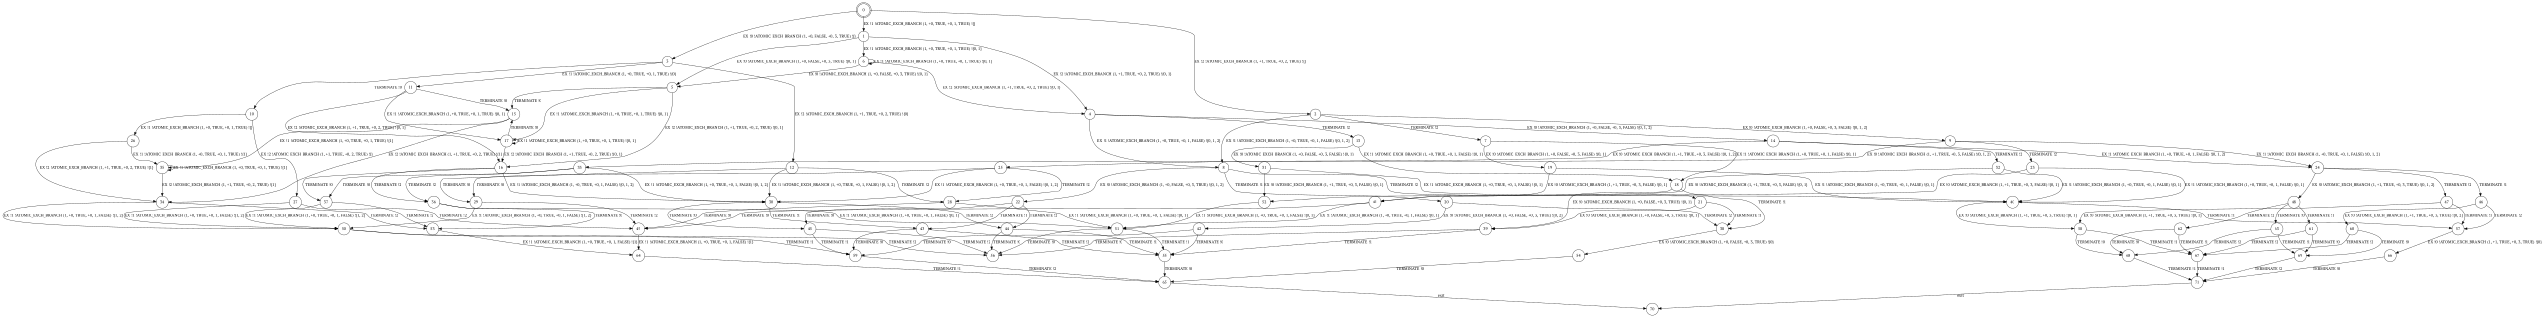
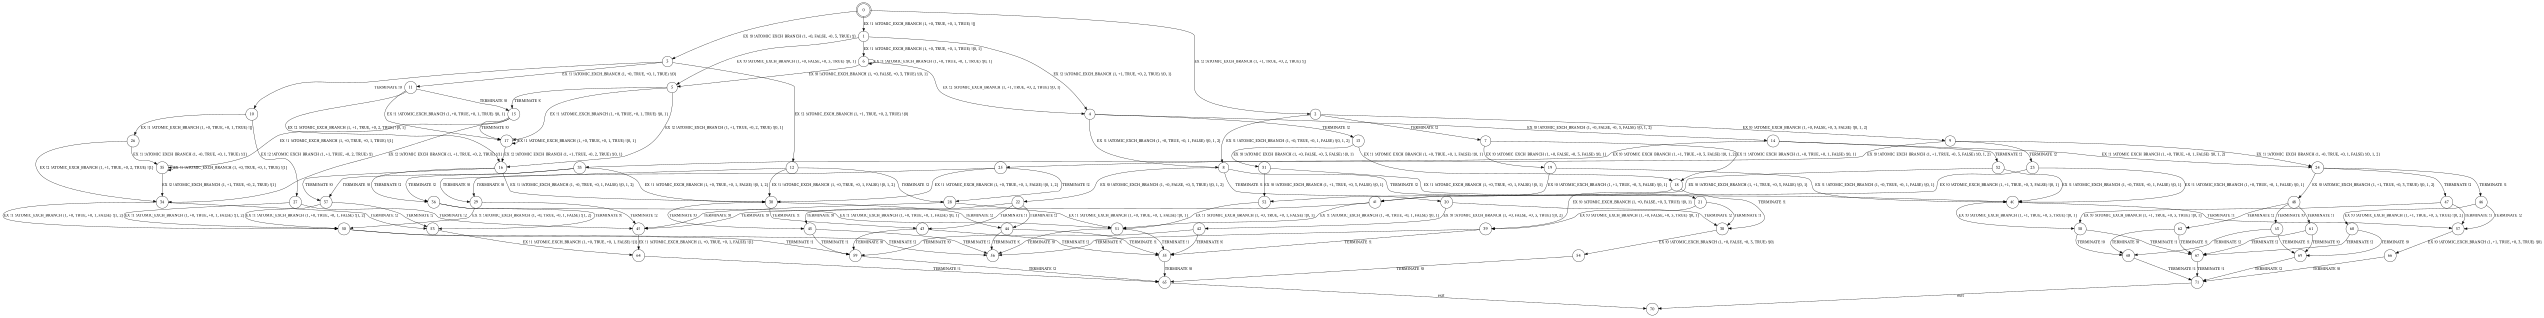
edge "17" -> "15": reversed
